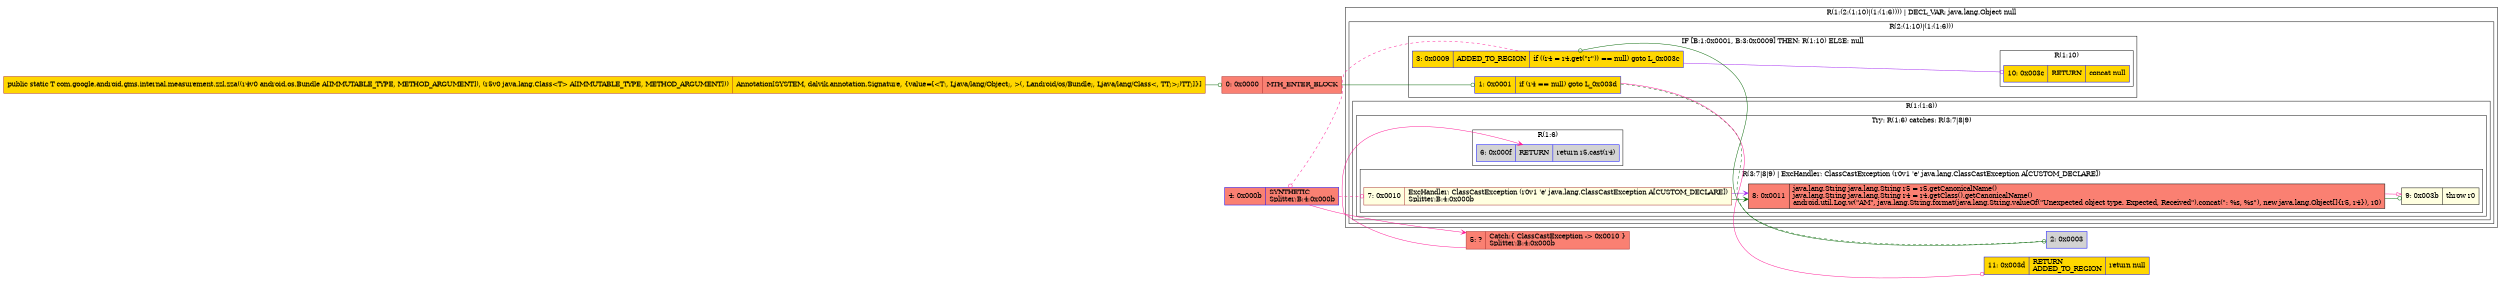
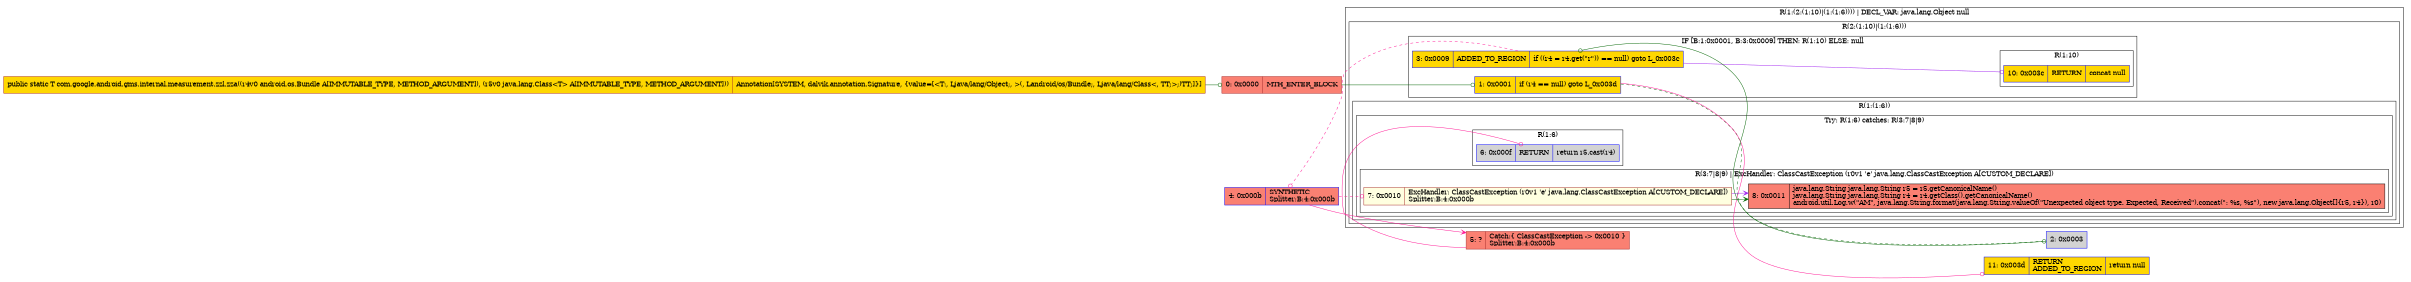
edge "5: ?" -> "6: 0x000f": arrowhead vee -> odot
node "9: 0x003b": removed
